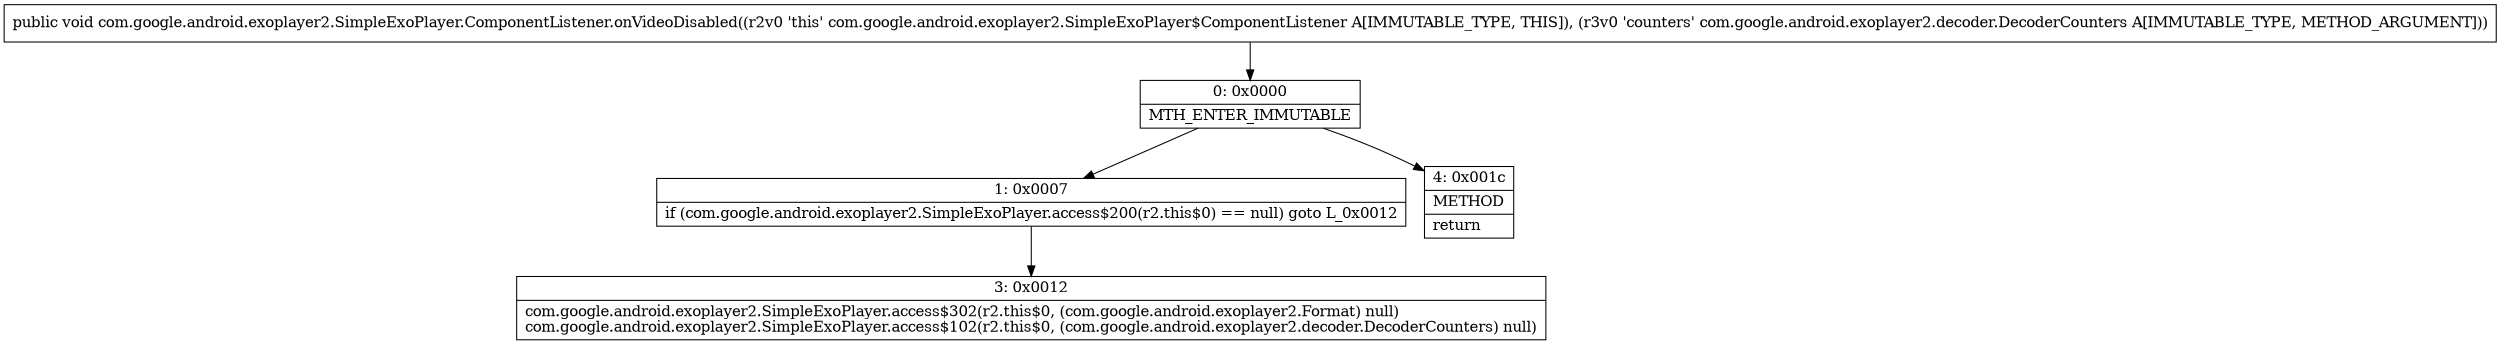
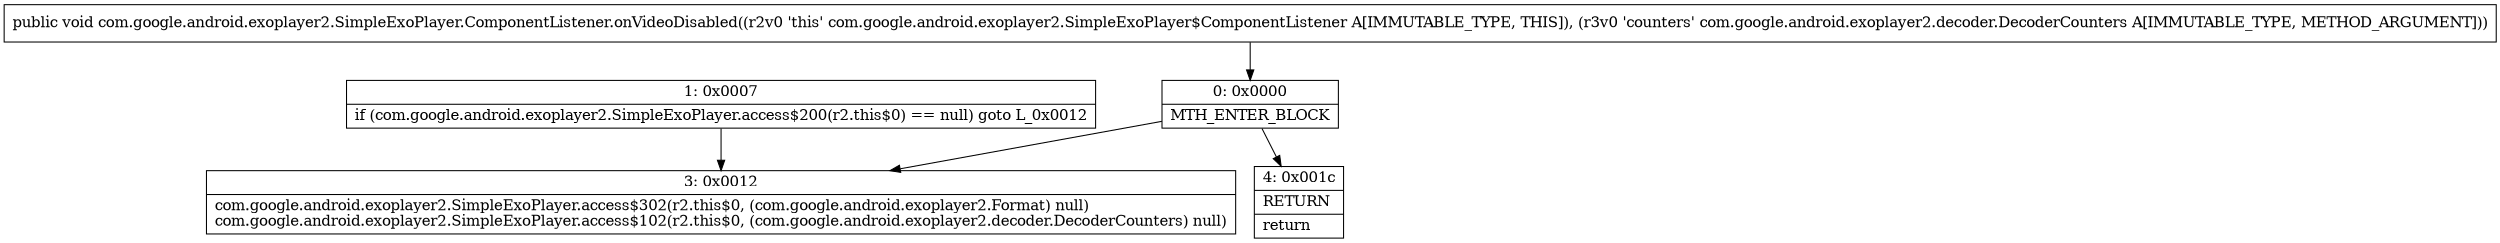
node "0: 0x0000": text "MTH_ENTER_IMMUTABLE" -> "MTH_ENTER_BLOCK"
edge "0: 0x0000" -> "1: 0x0007": now "0: 0x0000" -> "3: 0x0012"
node "4: 0x001c": text "METHOD" -> "RETURN"
